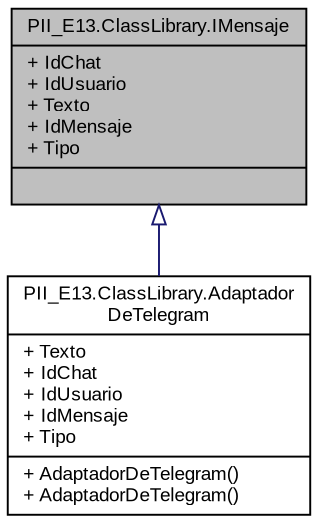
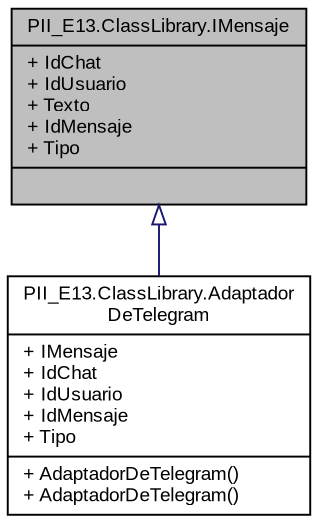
node "PII_E13.ClassLibrary.Adaptador": text "+ Texto" -> "+ IMensaje"
